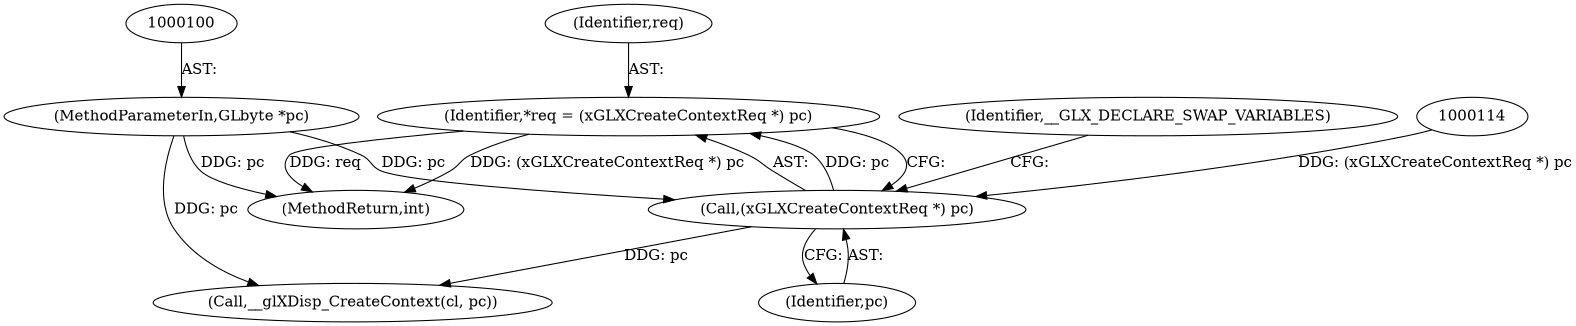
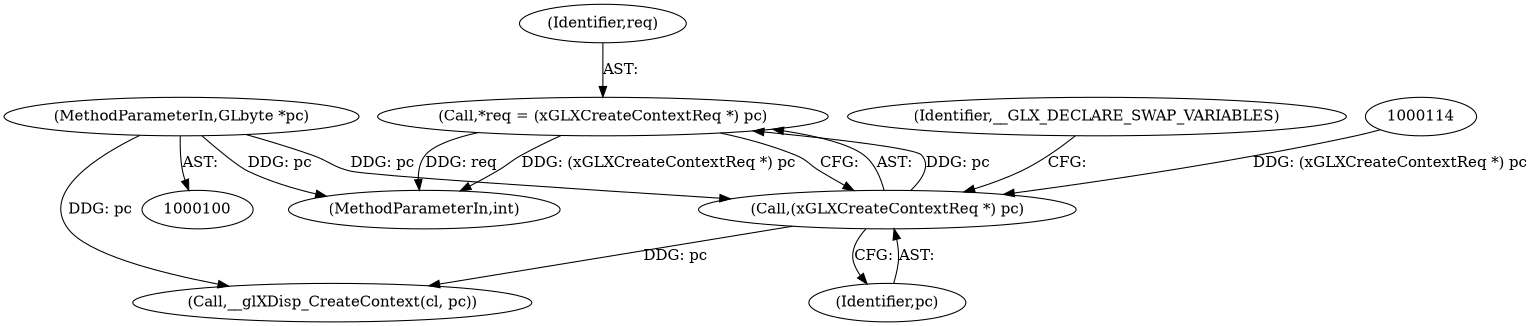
edge "1000100" -> "(MethodParameterIn,GLbyte *pc)": reversed
node "(Identifier,*req = (xGLXCreateContextReq *) pc)": label "(Identifier,*req = (xGLXCreateContextReq *) pc)" -> "(Call,*req = (xGLXCreateContextReq *) pc)"
node "(MethodReturn,int)": label "(MethodReturn,int)" -> "(MethodParameterIn,int)"
